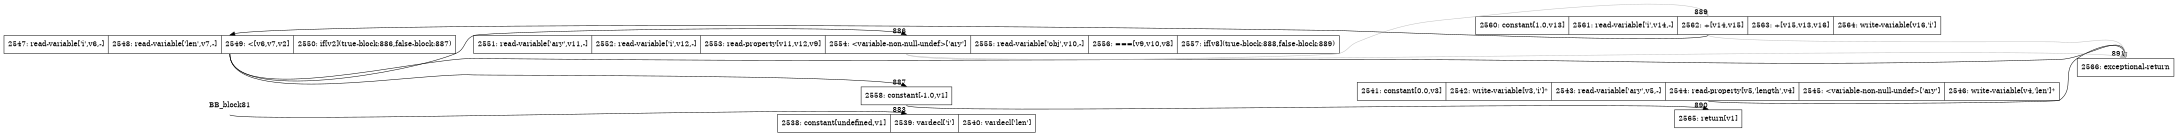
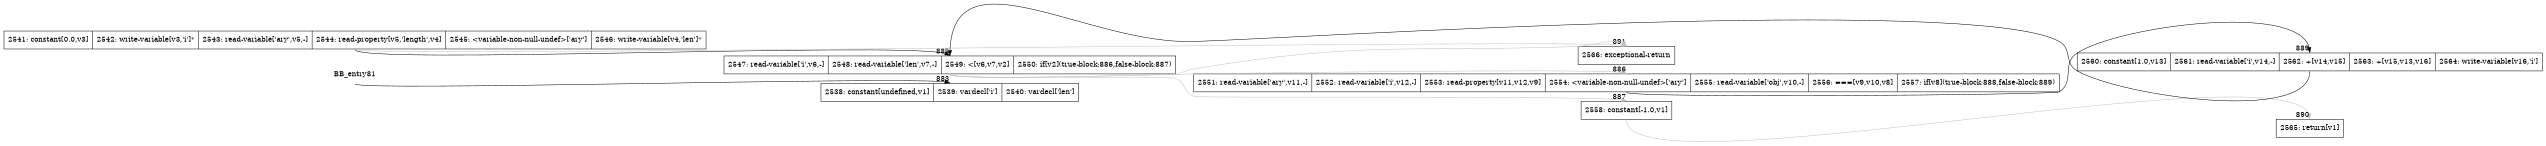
edge "2547: read-variable['i',v6,-]" -> "2551: read-variable['ary',v11,-]": color black -> gray
edge "2560: constant[1.0,v13]" -> "2566: exceptional-return": removed
edge "2551: read-variable['ary',v11,-]" -> "2560: constant[1.0,v13]": color gray -> black
edge "2541: constant[0.0,v3]" -> "2547: read-variable['i',v6,-]": added
edge "2551: read-variable['ary',v11,-]" -> "2566: exceptional-return": removed
edge "2547: read-variable['i',v6,-]" -> "2566: exceptional-return": color black -> gray
edge "2547: read-variable['i',v6,-]" -> "2558: constant[-1.0,v1]": color black -> gray
edge "2541: constant[0.0,v3]" -> "2566: exceptional-return": color black -> gray
node "BB_block81": label "BB_block81" -> "BB_entry81"
edge "2558: constant[-1.0,v1]" -> "2565: return[v1]": color black -> gray
